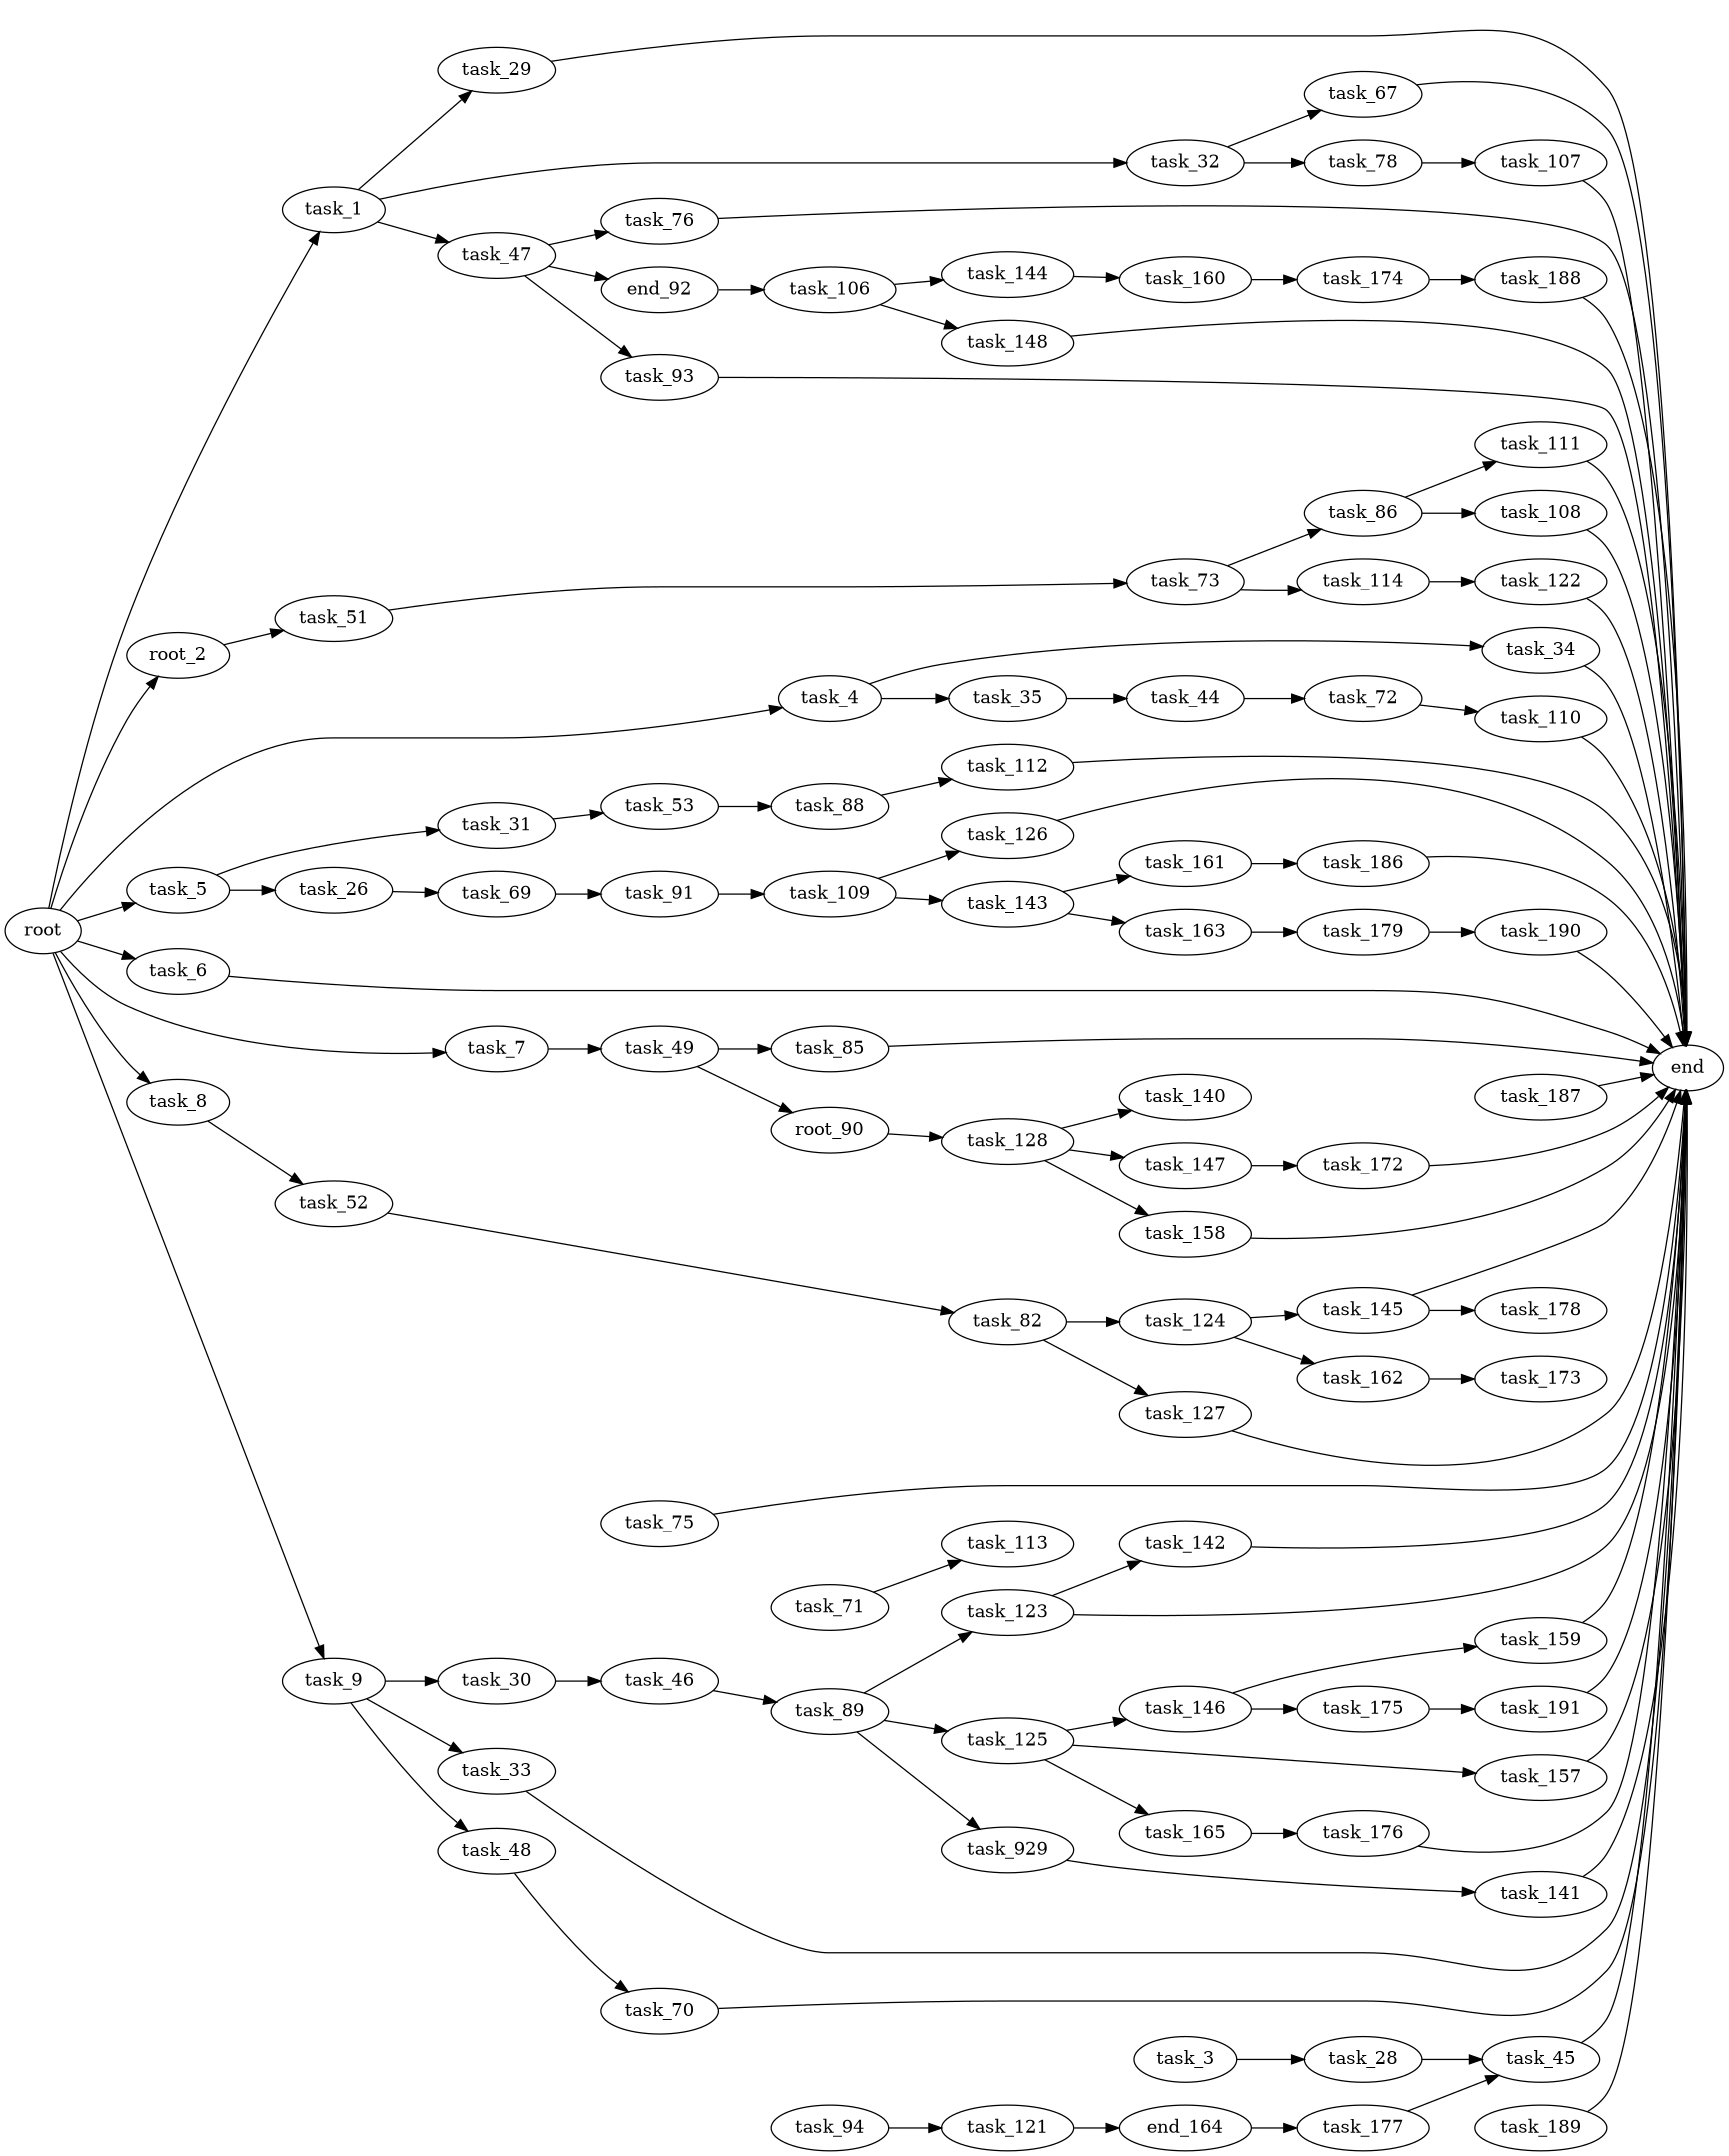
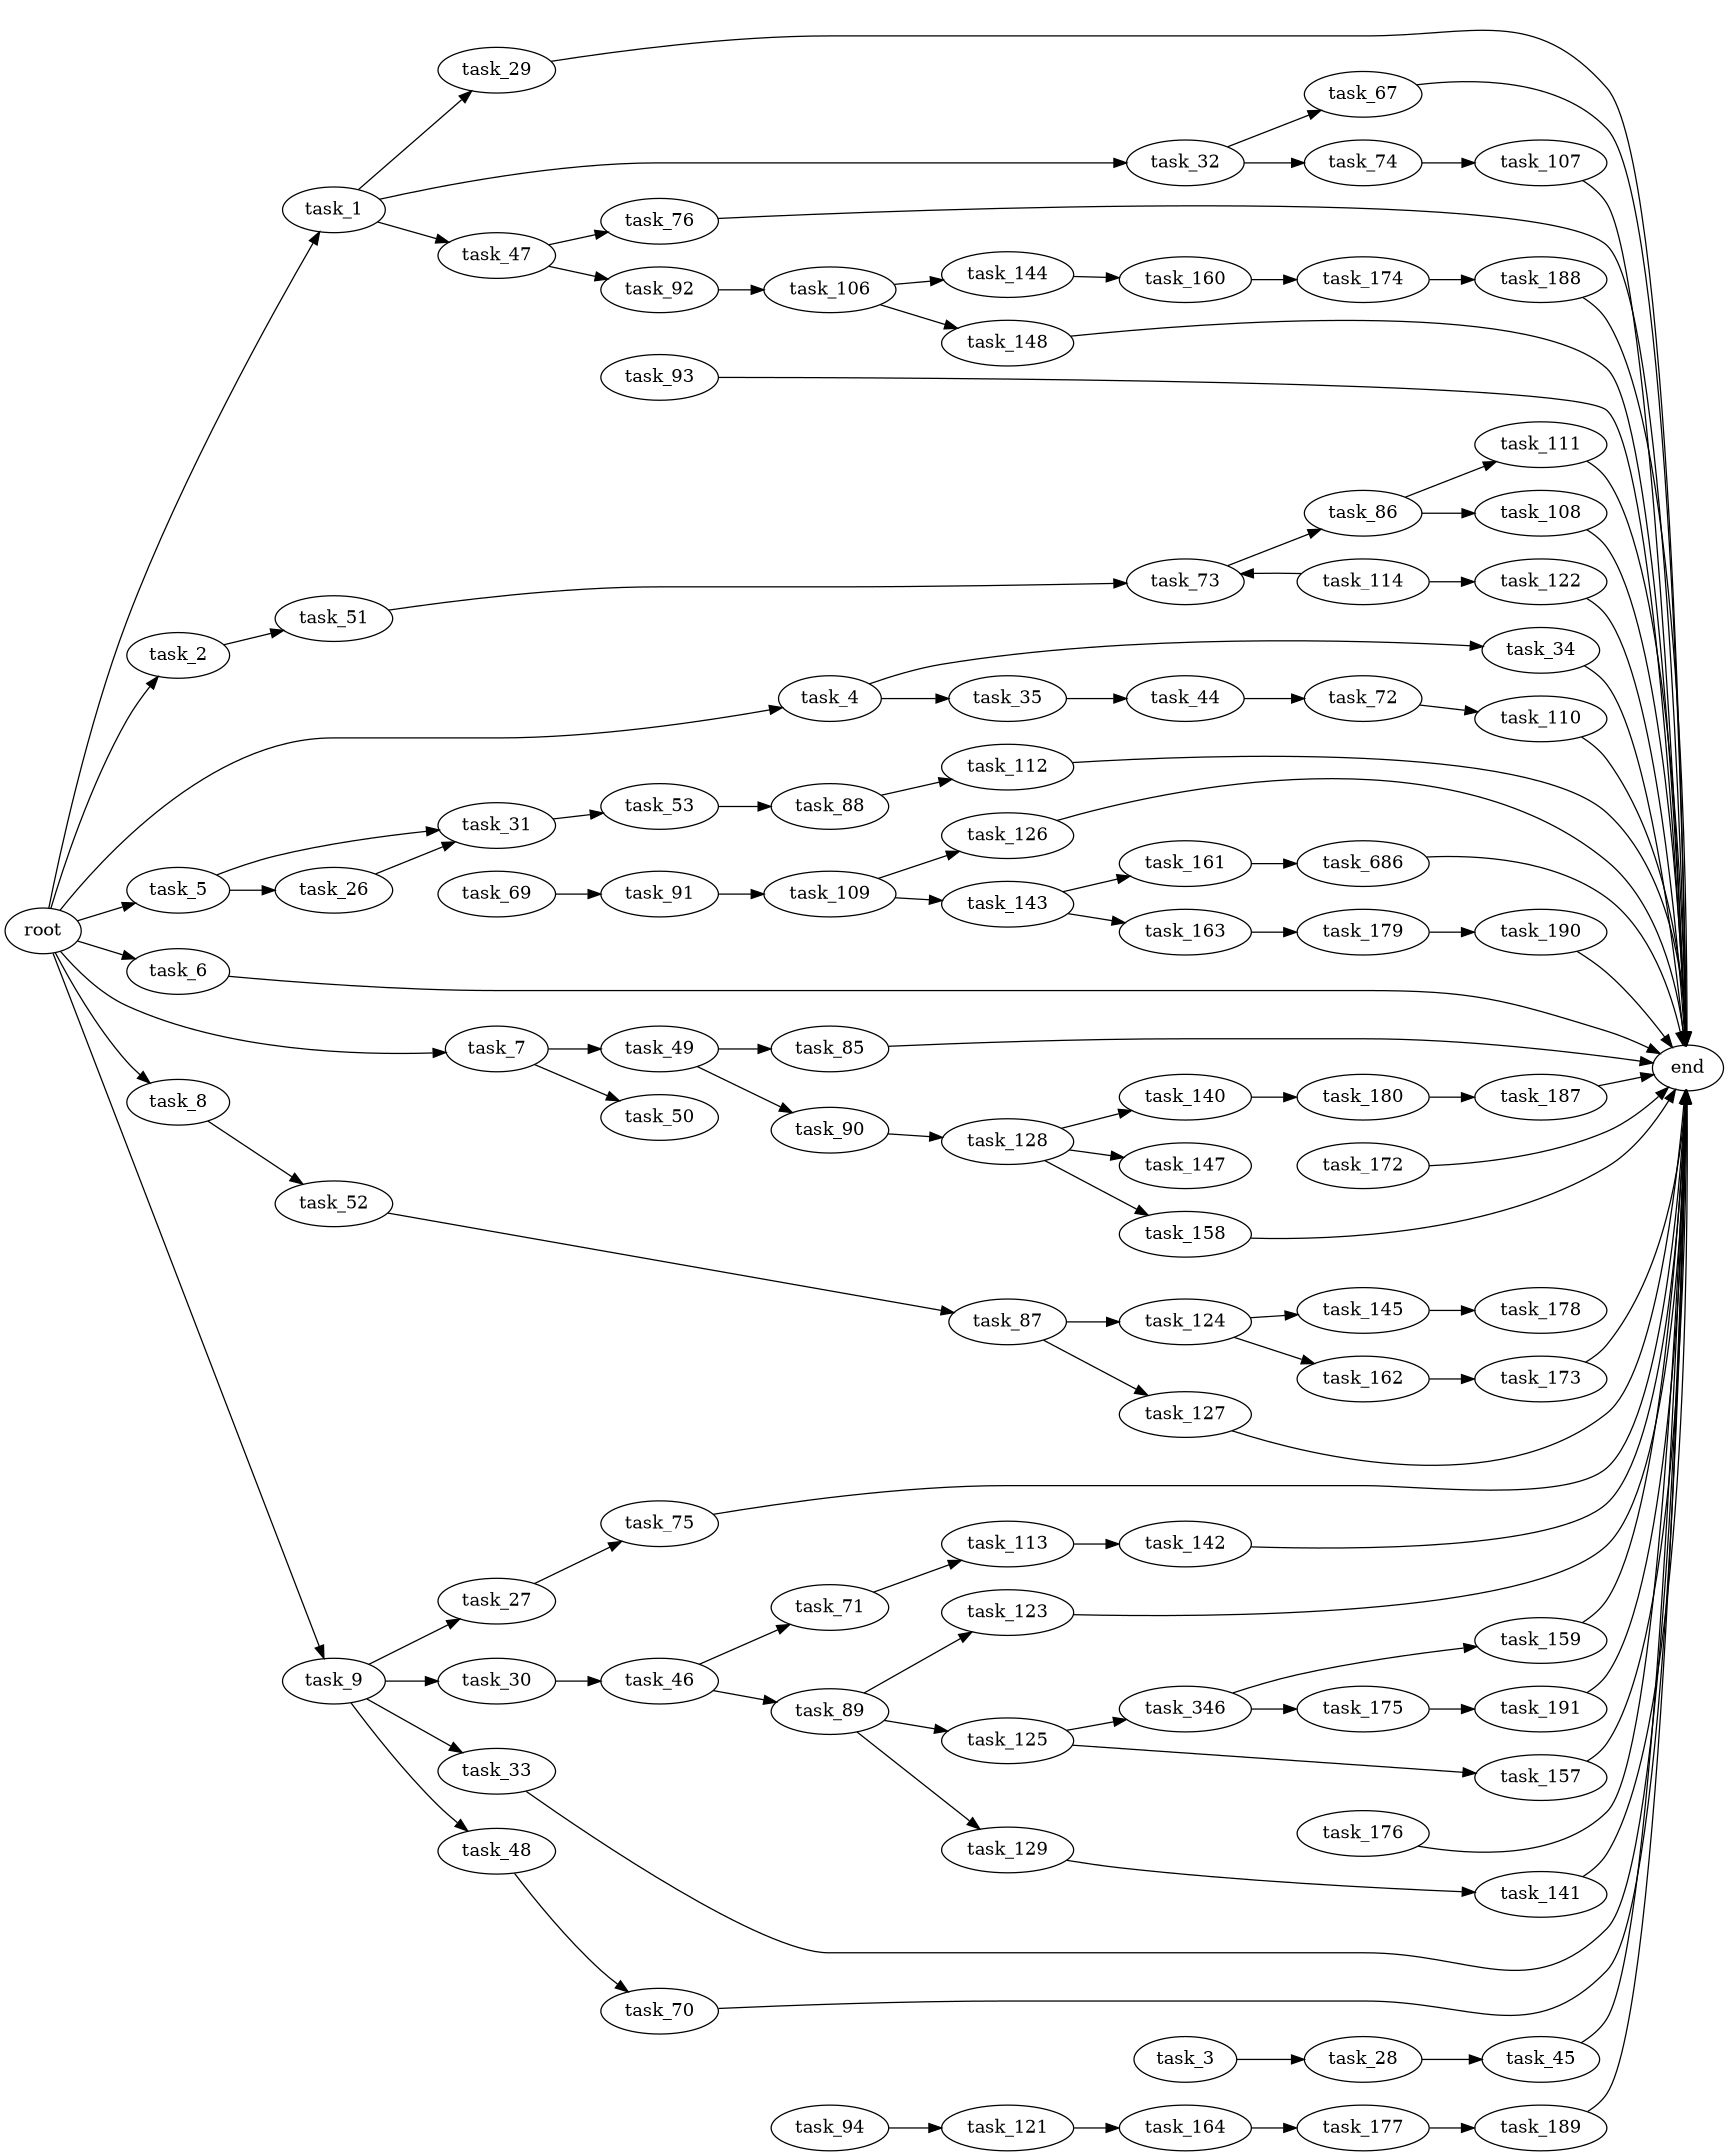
node "task_78": label "task_78" -> "task_74"
node "end_92": label "end_92" -> "task_92"
edge "task_47" -> "task_93": removed
edge "task_73" -> "task_114": reversed
node "root_2": label "root_2" -> "task_2"
node "task_186": label "task_186" -> "task_686"
edge "task_26" -> "task_69": now "task_26" -> "task_31"
node "task_180": added
node "task_50": added
node "root_90": label "root_90" -> "task_90"
edge "task_147" -> "task_172": removed
edge "task_145" -> "end": now "task_173" -> "end"
node "task_82": label "task_82" -> "task_87"
edge "task_123" -> "task_142": now "task_113" -> "task_142"
node "task_27": added
edge "task_46" -> "task_71": added
node "task_146": label "task_146" -> "task_346"
node "task_165": removed
node "task_929": label "task_929" -> "task_129"
edge "task_177" -> "task_45": now "task_177" -> "task_189"
node "end_164": label "end_164" -> "task_164"
